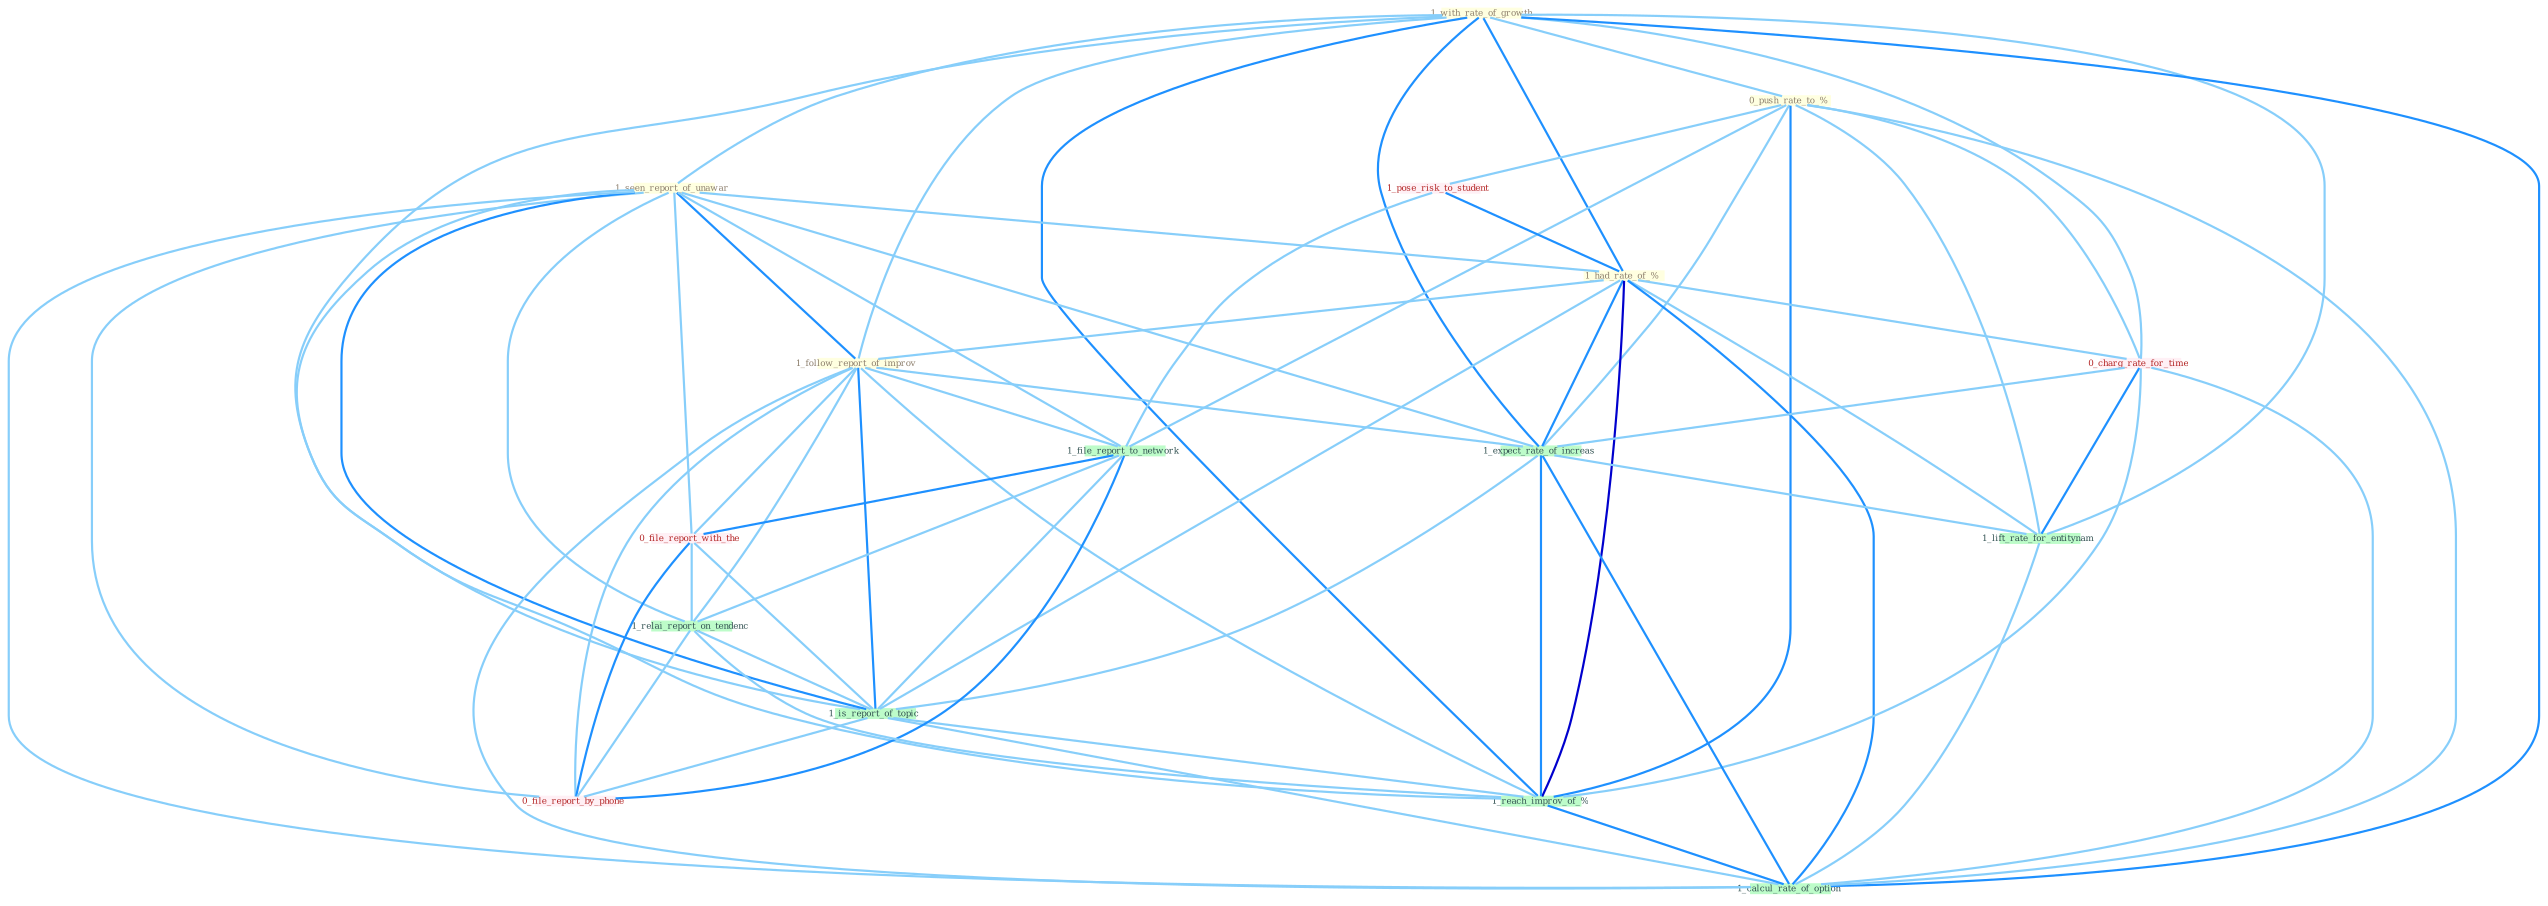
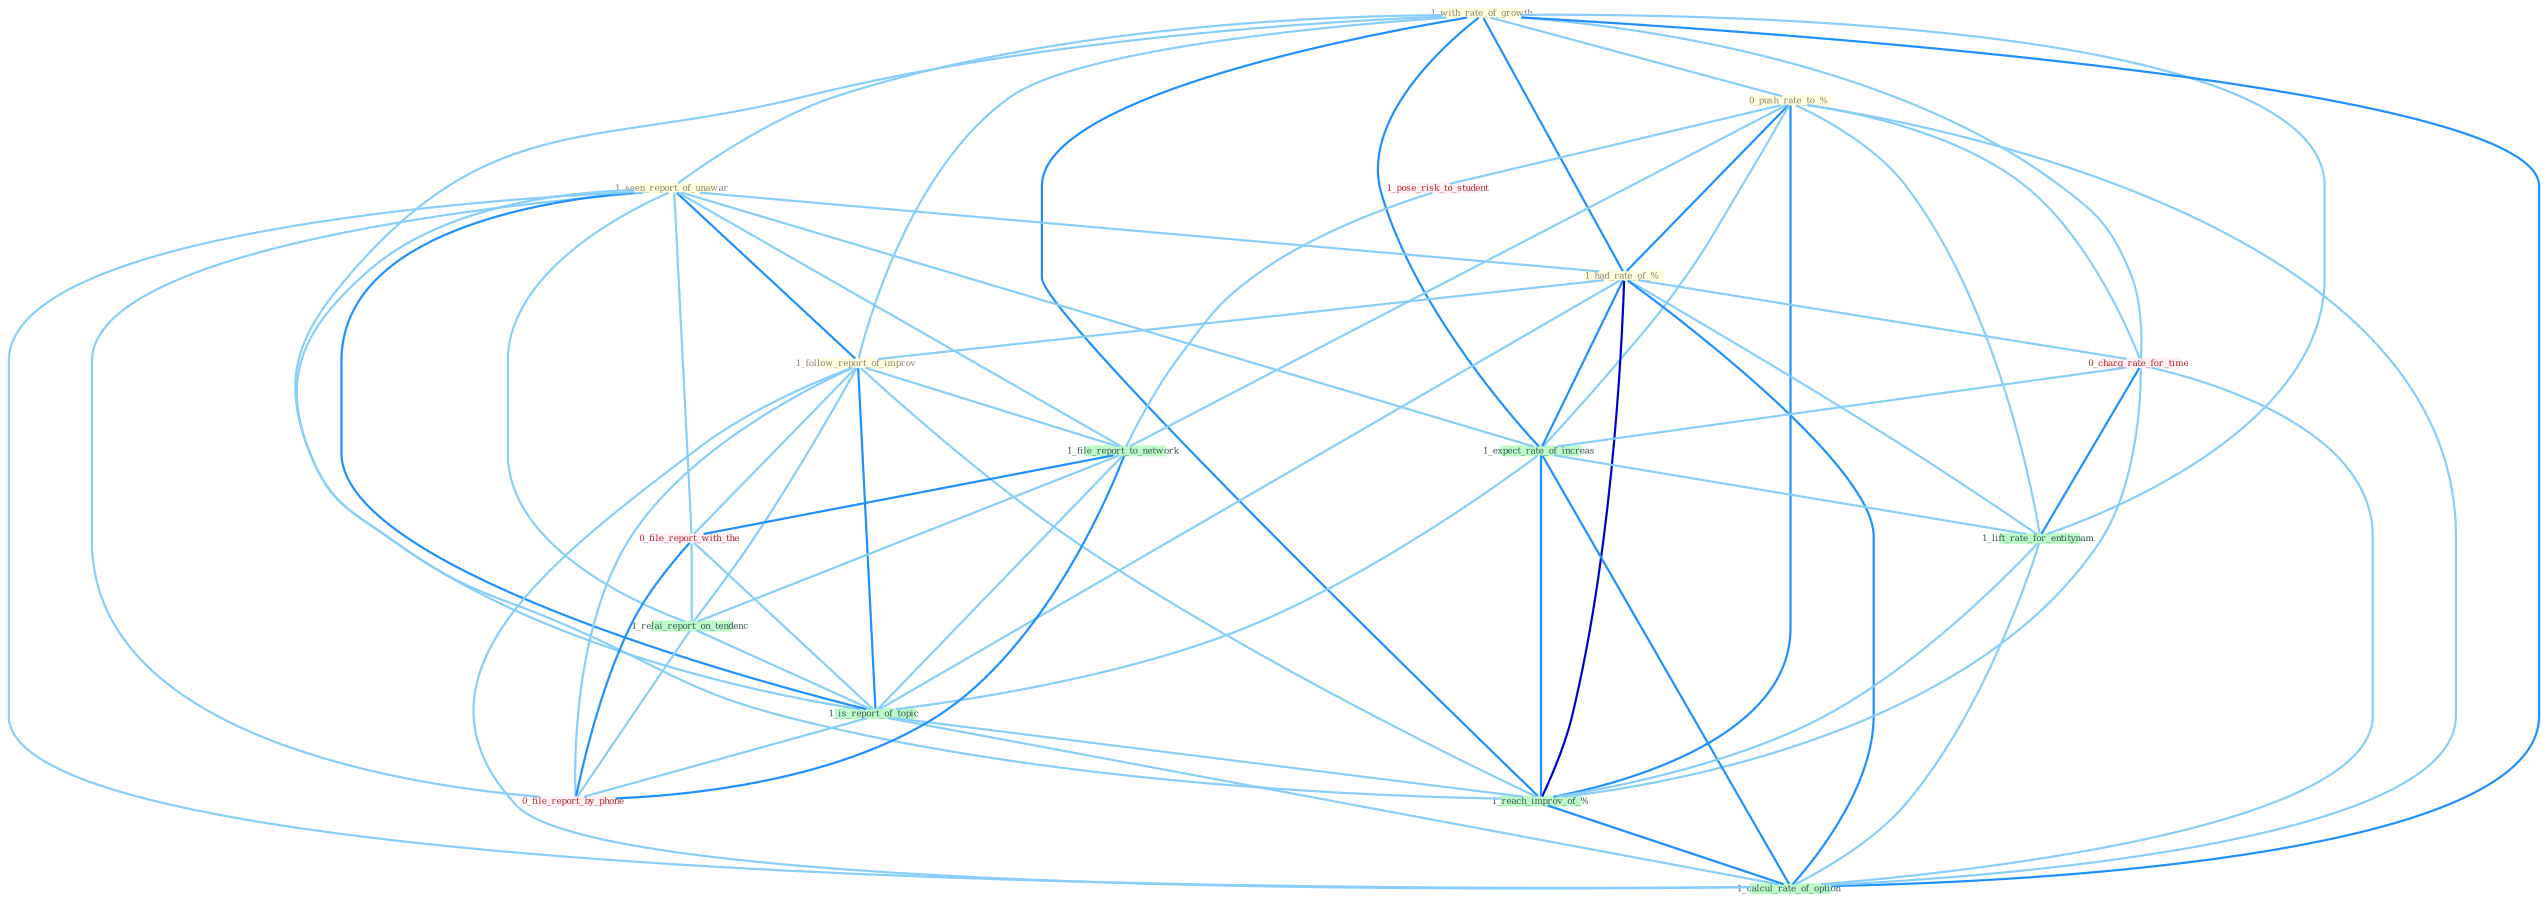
edge "1_pose_risk_to_student" -- "1_had_rate_of_%": now "0_push_rate_to_%" -- "1_had_rate_of_%"
edge "1_follow_report_of_improv" -- "1_expect_rate_of_increas": removed
edge "1_relai_report_on_tendenc" -- "1_reach_improv_of_%": now "1_lift_rate_for_entitynam" -- "1_reach_improv_of_%"
